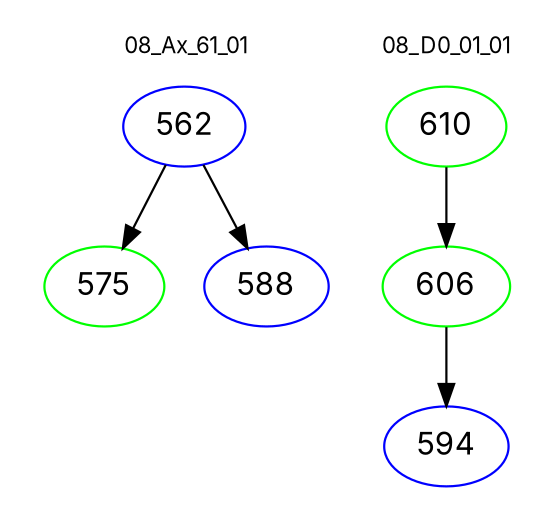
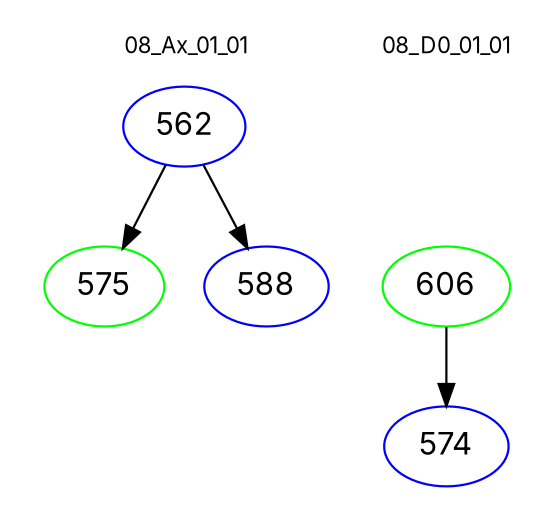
cluster "08_Ax_61_01": label "08_Ax_61_01" -> "08_Ax_01_01"
node "610": removed
node "594": label "594" -> "574"
